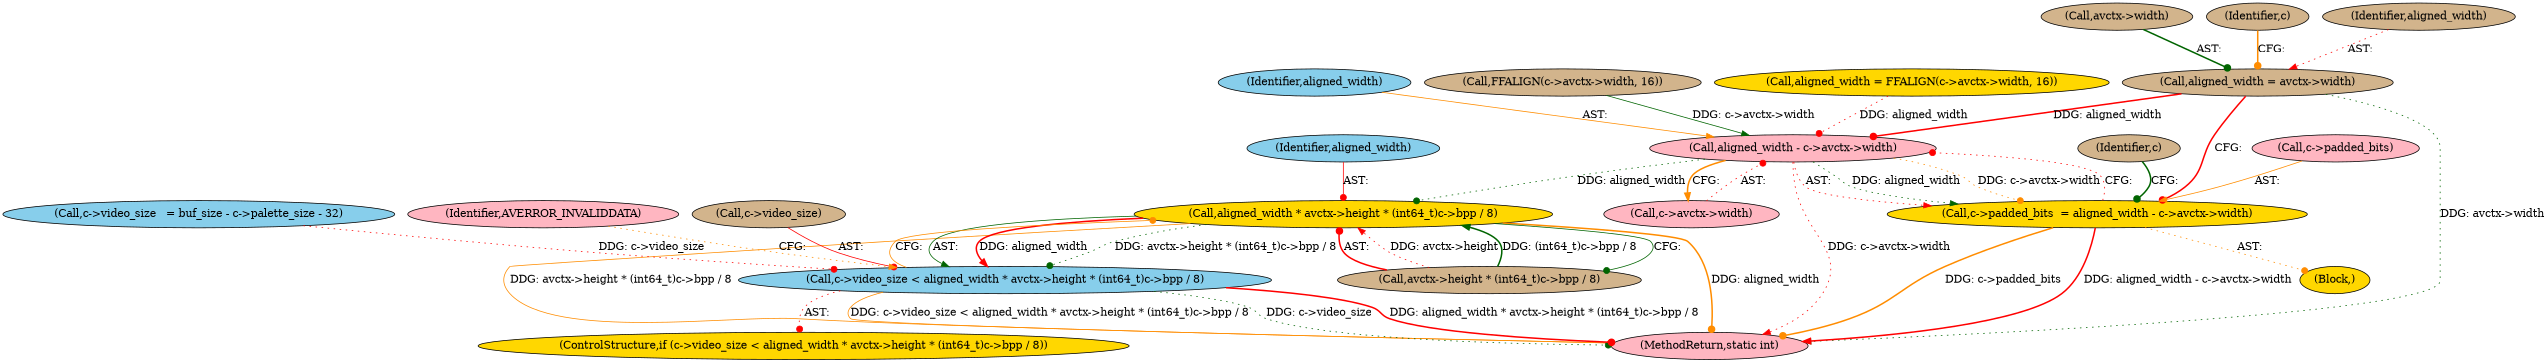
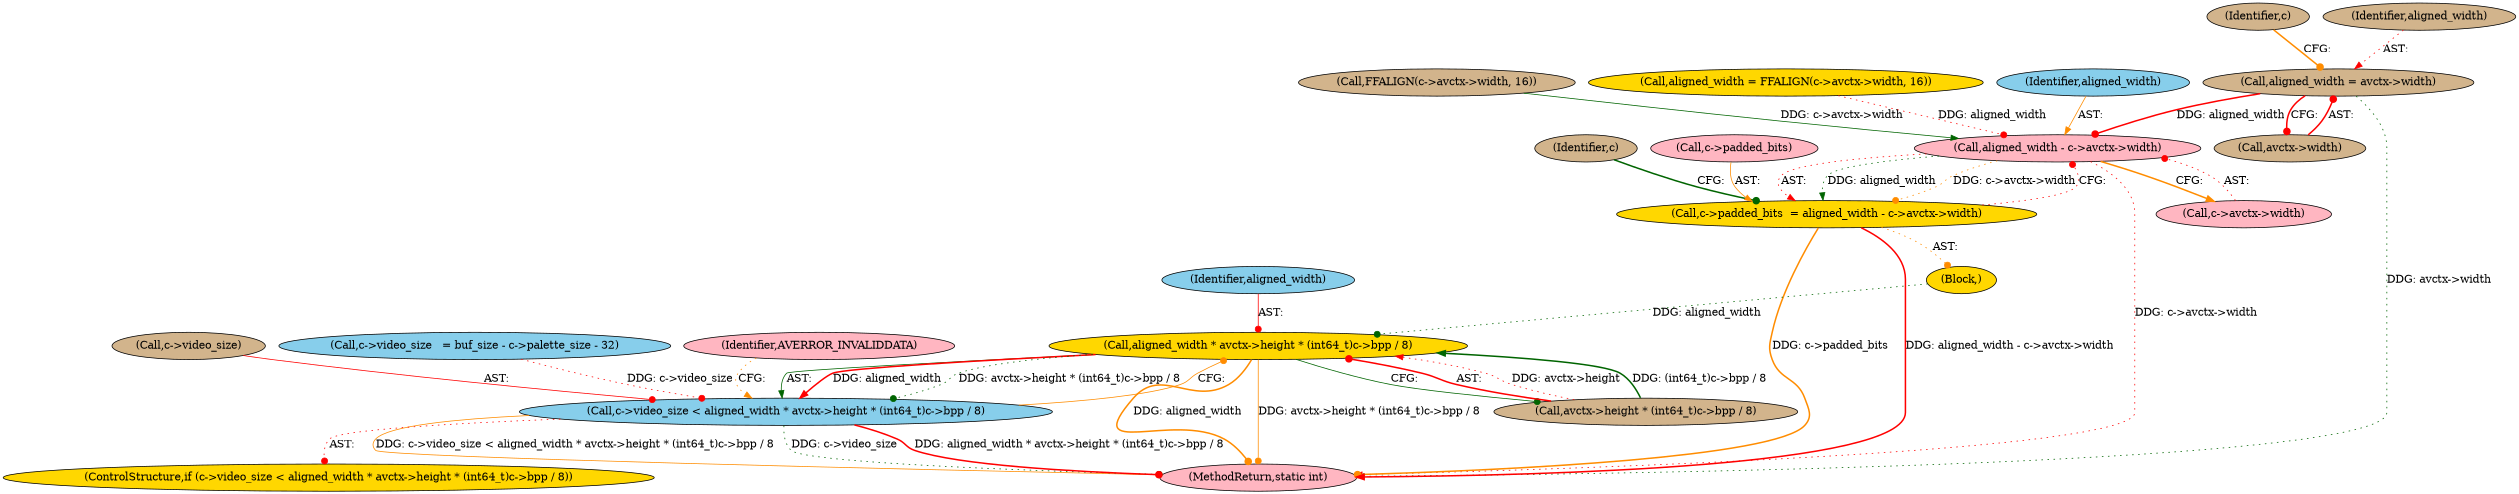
edge "(Call,avctx->width)" -> "(Call,aligned_width = avctx->width)": color darkgreen -> red
edge "(Call,aligned_width = avctx->width)" -> "(Call,c->padded_bits  = aligned_width - c->avctx->width)": now "(Call,aligned_width = avctx->width)" -> "(Call,avctx->width)"
edge "(Call,aligned_width - c->avctx->width)" -> "(Call,aligned_width * avctx->height * (int64_t)c->bpp / 8)": now "(Block,)" -> "(Call,aligned_width * avctx->height * (int64_t)c->bpp / 8)"
